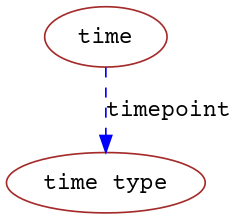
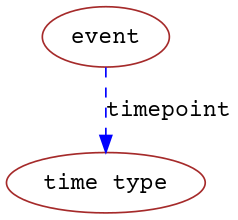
node "time": label "time" -> "event"
